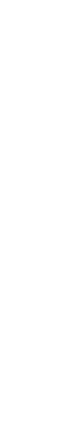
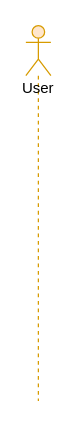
node "User": added
